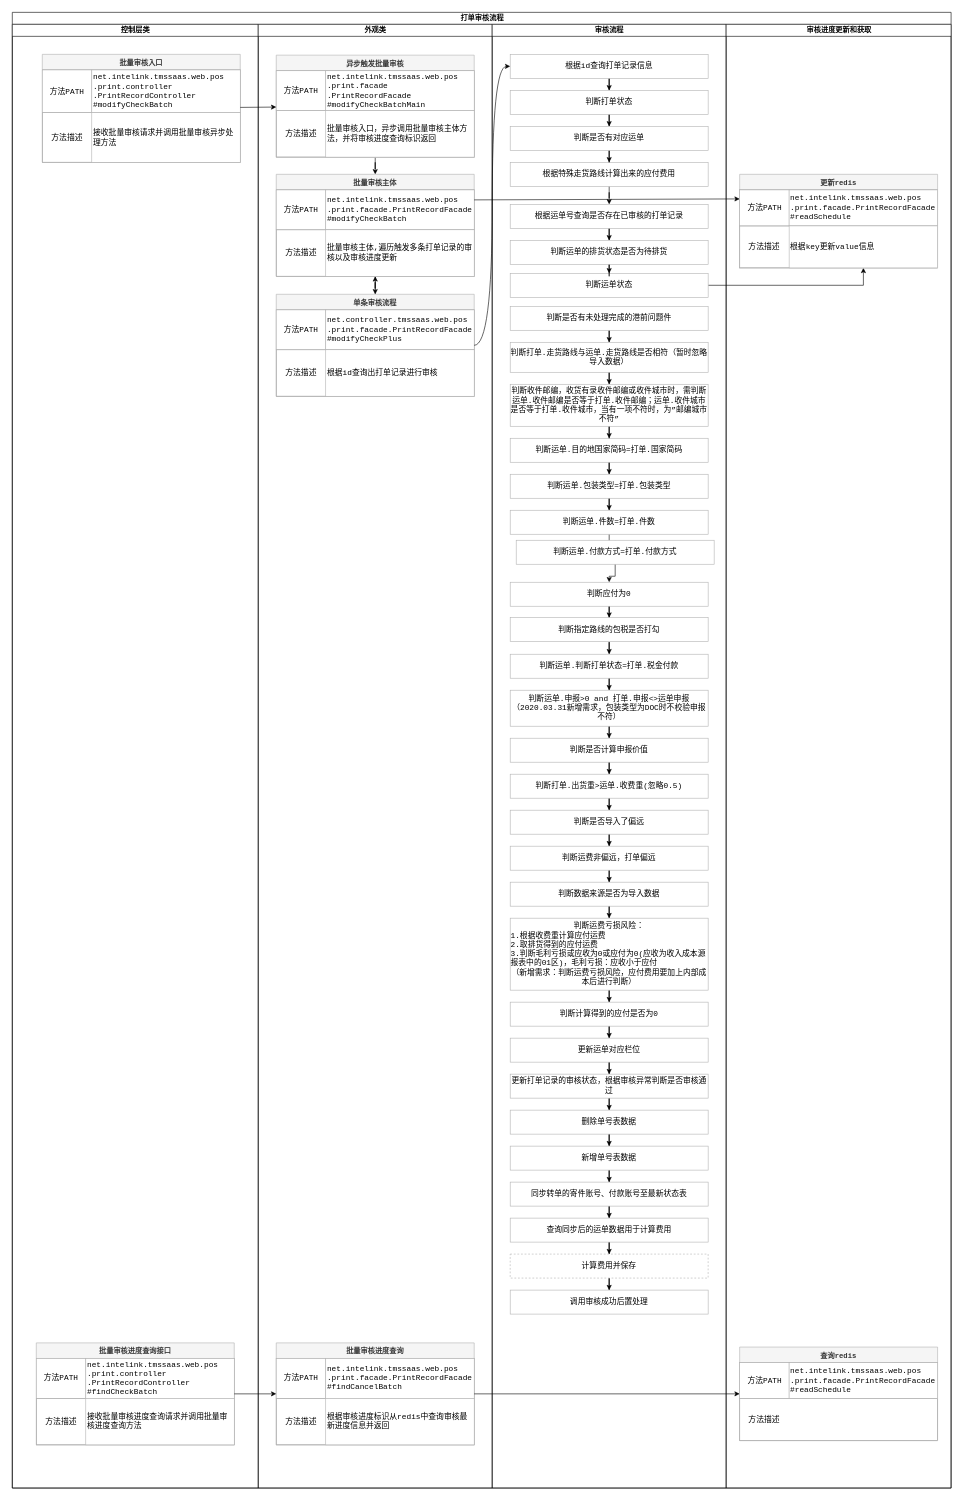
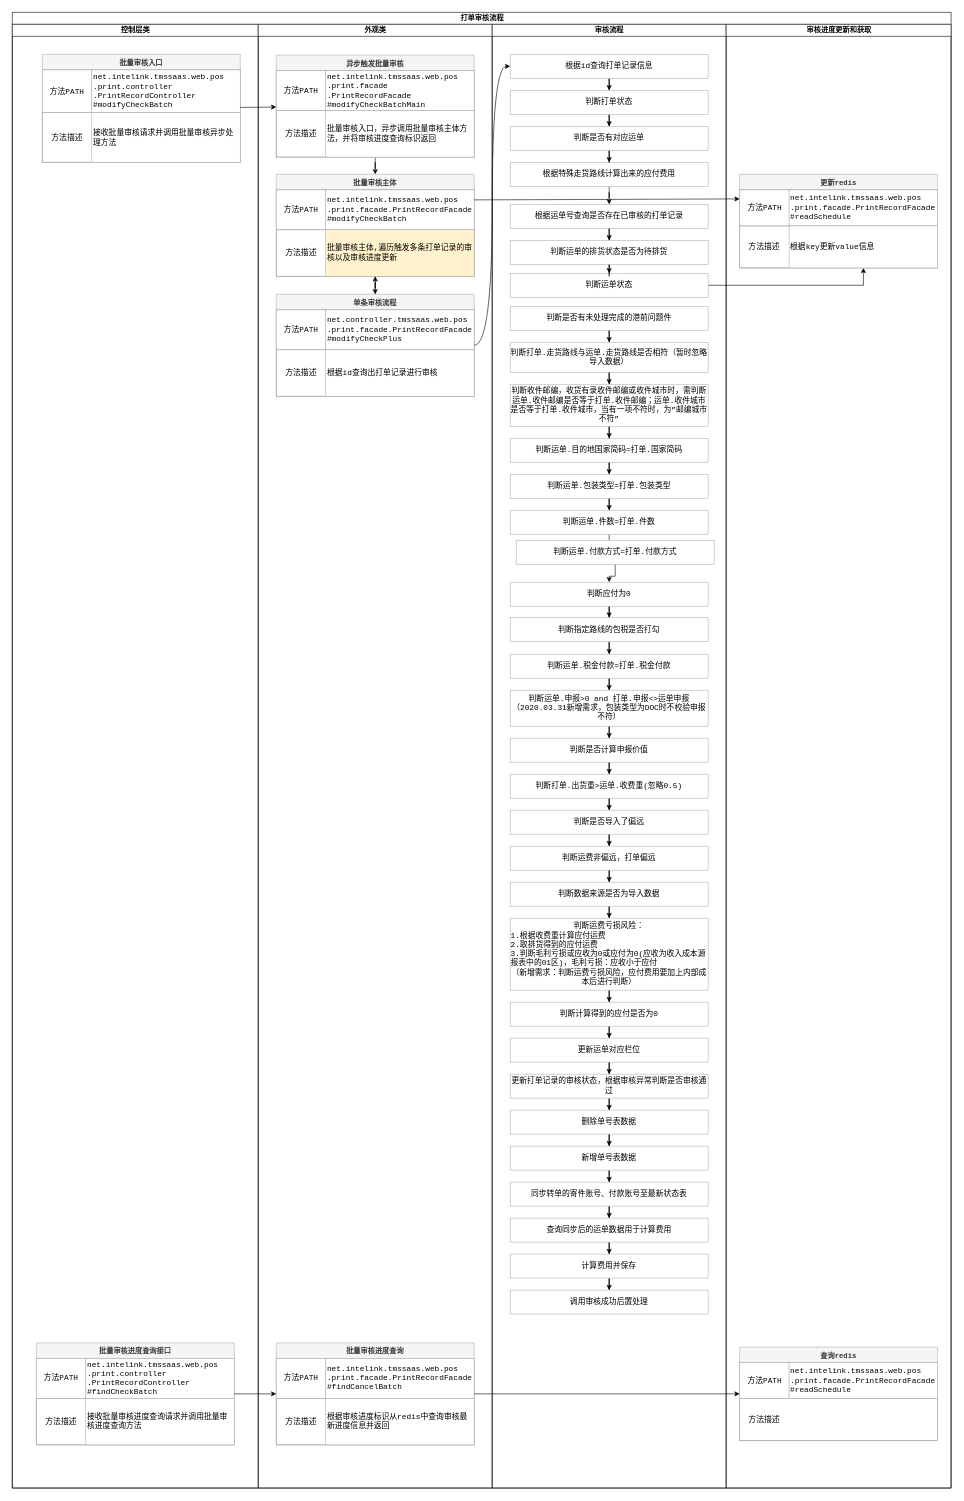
node "批量审核主体,遍历触发多条打单记录的审核以及审核进度更新": fillcolor #ffffff -> #fff2cc
node "判断运单.判断打单状态=打单.税金付款": label "判断运单.判断打单状态=打单.税金付款" -> "判断运单.税金付款=打单.税金付款"
node "计算费用并保存": style dashed -> solid
